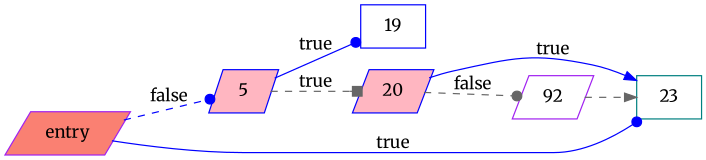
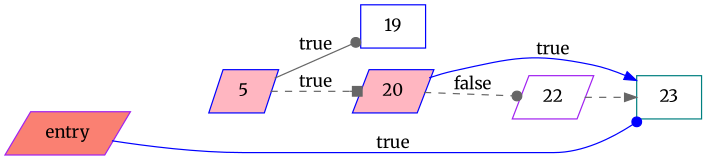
edge "5" -> "19": color blue -> gray40
node "92": label "92" -> "22"
edge "entry" -> "5": removed, label "false"
